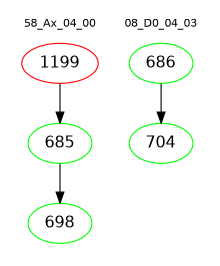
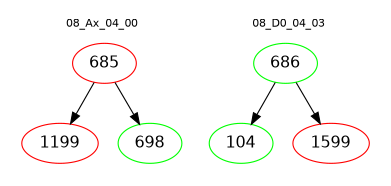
cluster "58_Ax_04_00": label "58_Ax_04_00" -> "08_Ax_04_00"
edge "1199" -> "685": reversed
node "685": color green -> red
node "704": label "704" -> "104"
node "1599": added
